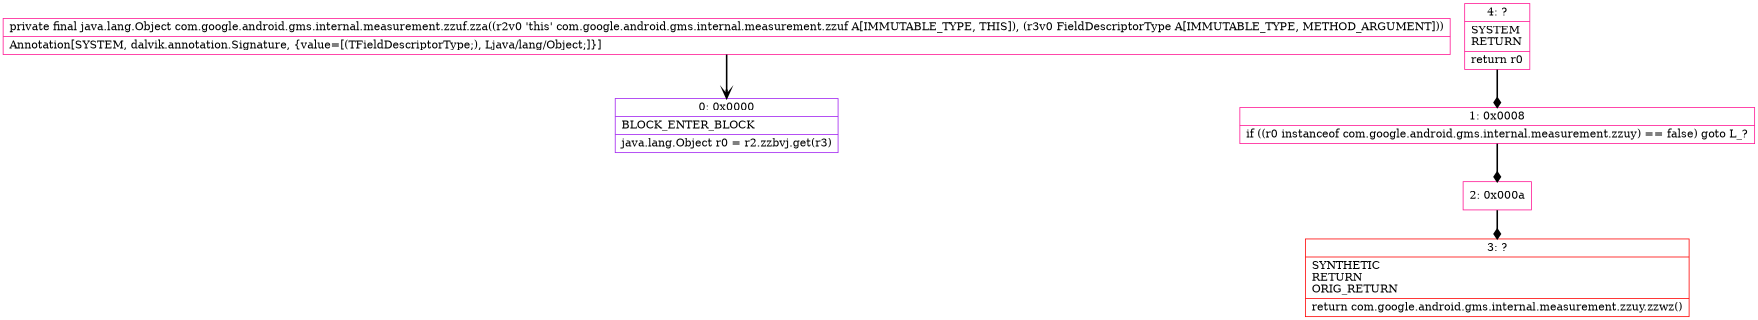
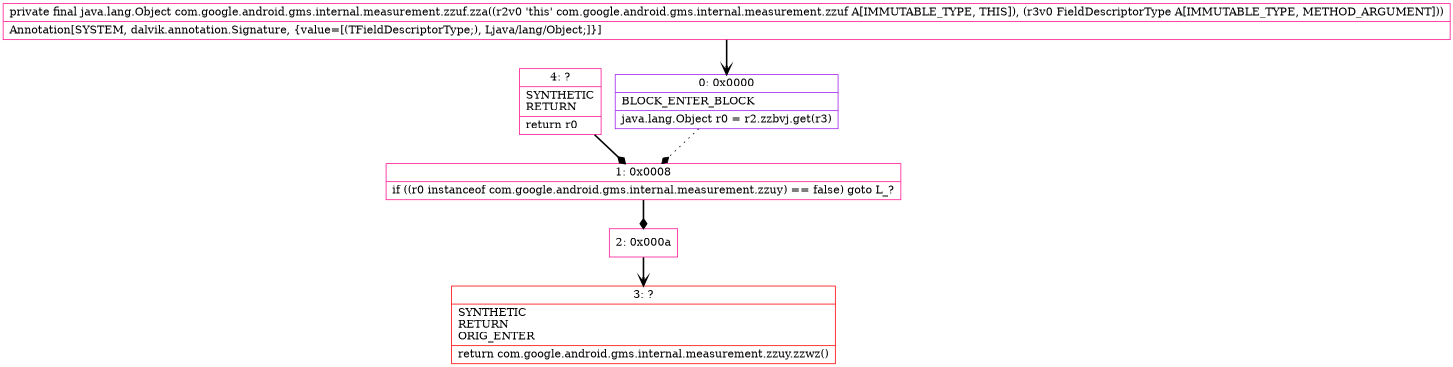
node "4: ?": text "SYSTEM" -> "SYNTHETIC"
edge "0: 0x0000" -> "1: 0x0008": added
edge "2: 0x000a" -> "3: ?": arrowhead diamond -> vee
node "3: ?": text "ORIG_RETURN" -> "ORIG_ENTER"
